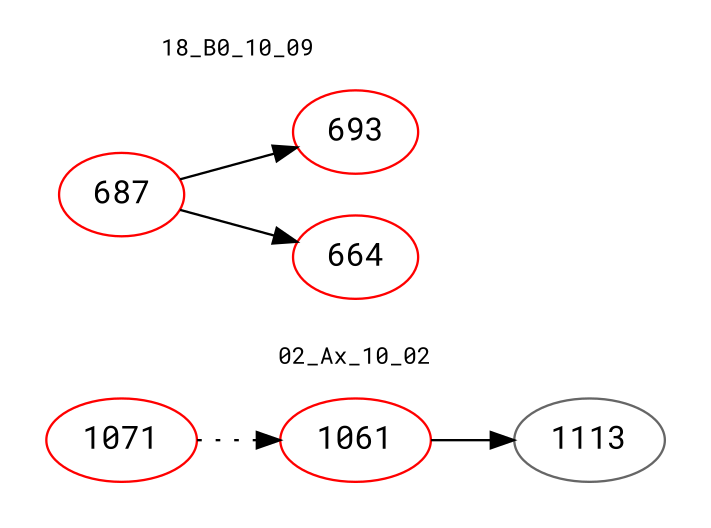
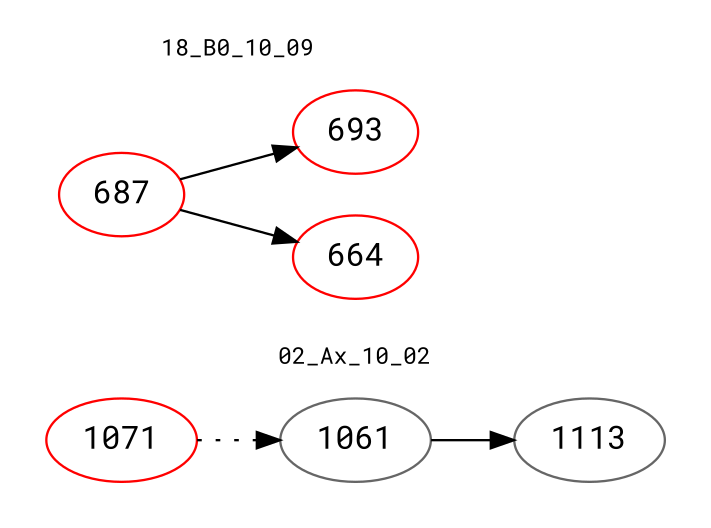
node "1061": color red -> gray40
